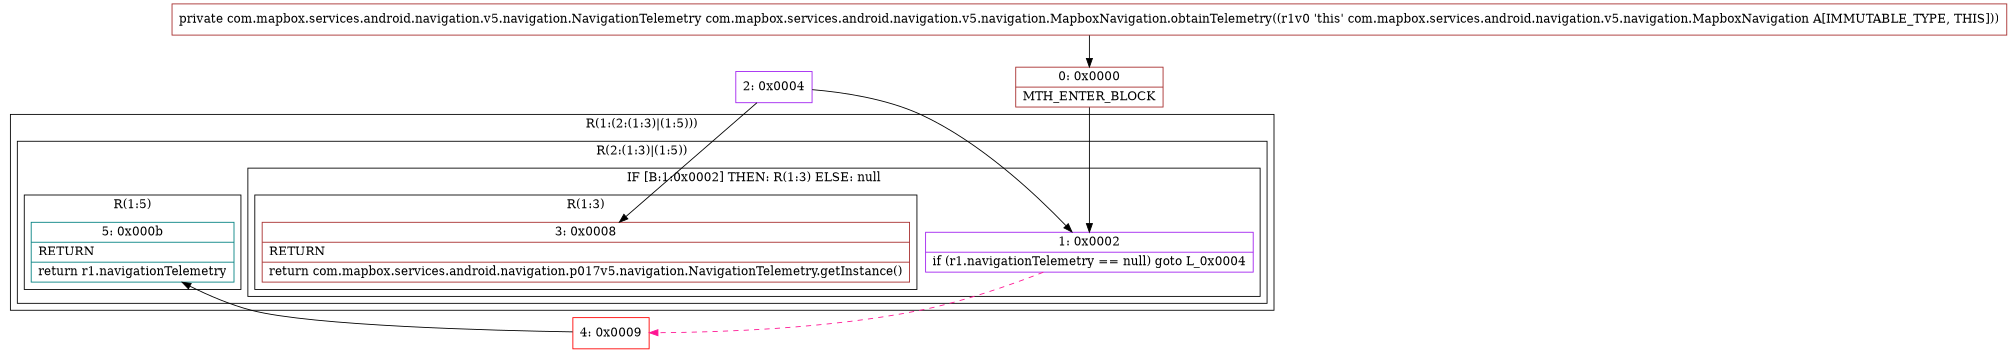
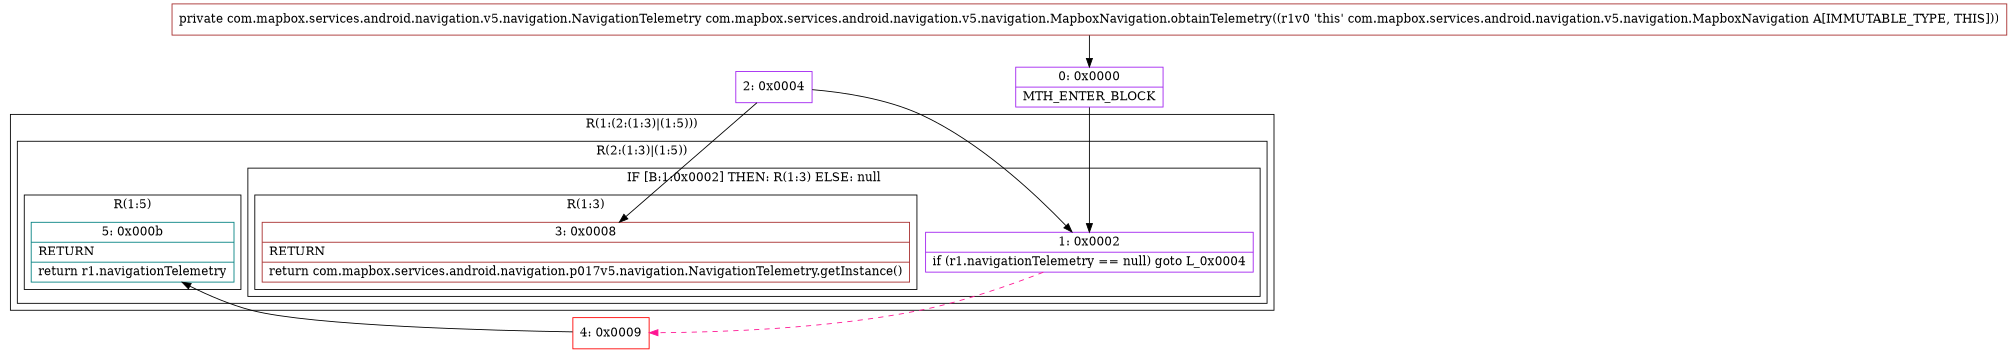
node "0: 0x0000": color brown -> purple
